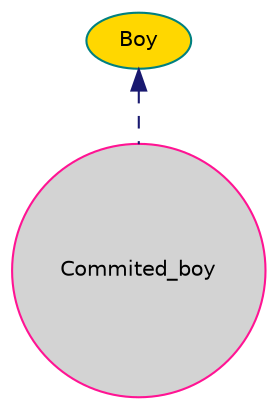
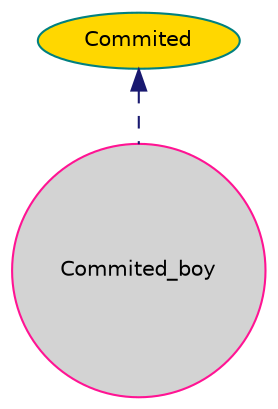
node "Boy": label "Boy" -> "Commited"
